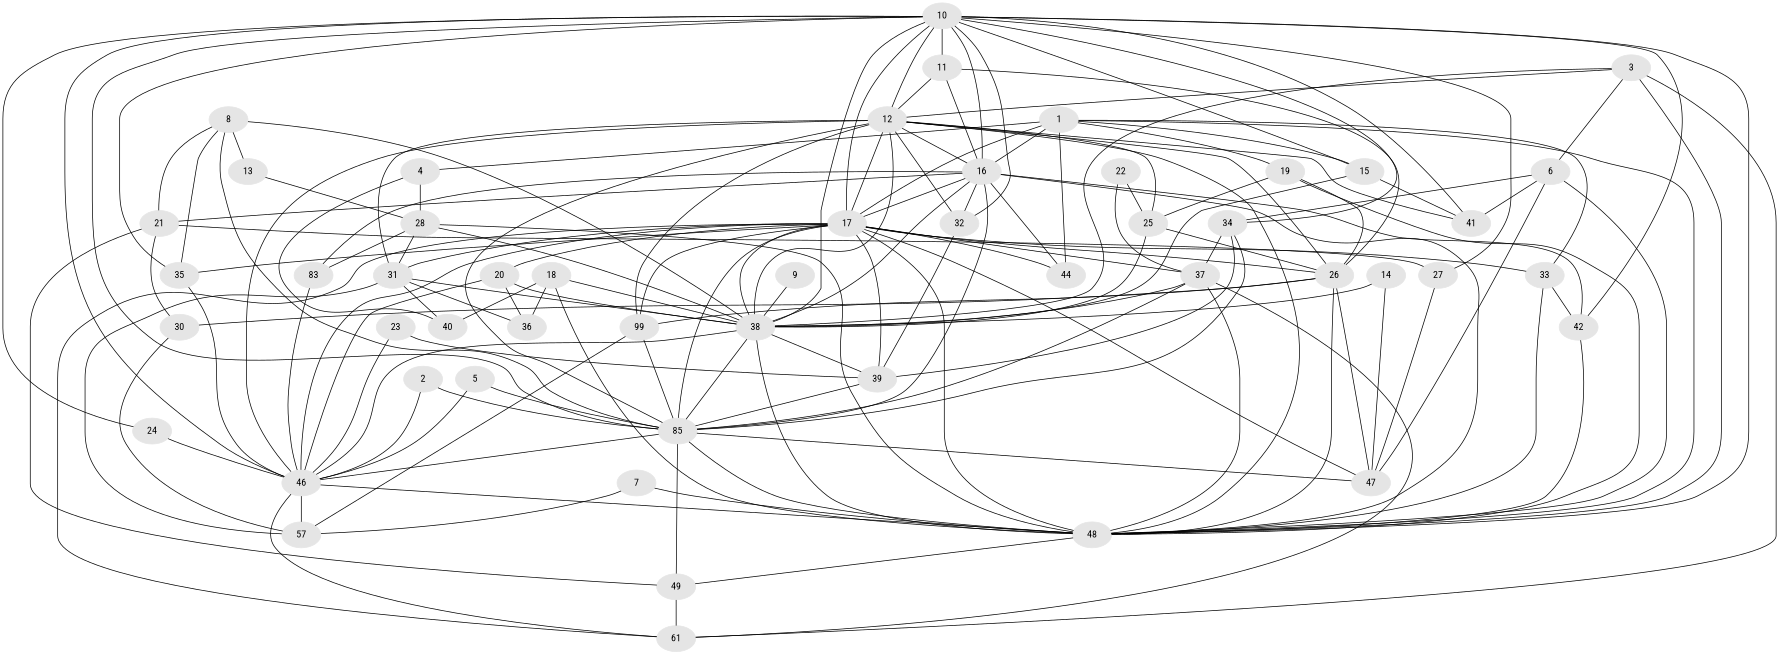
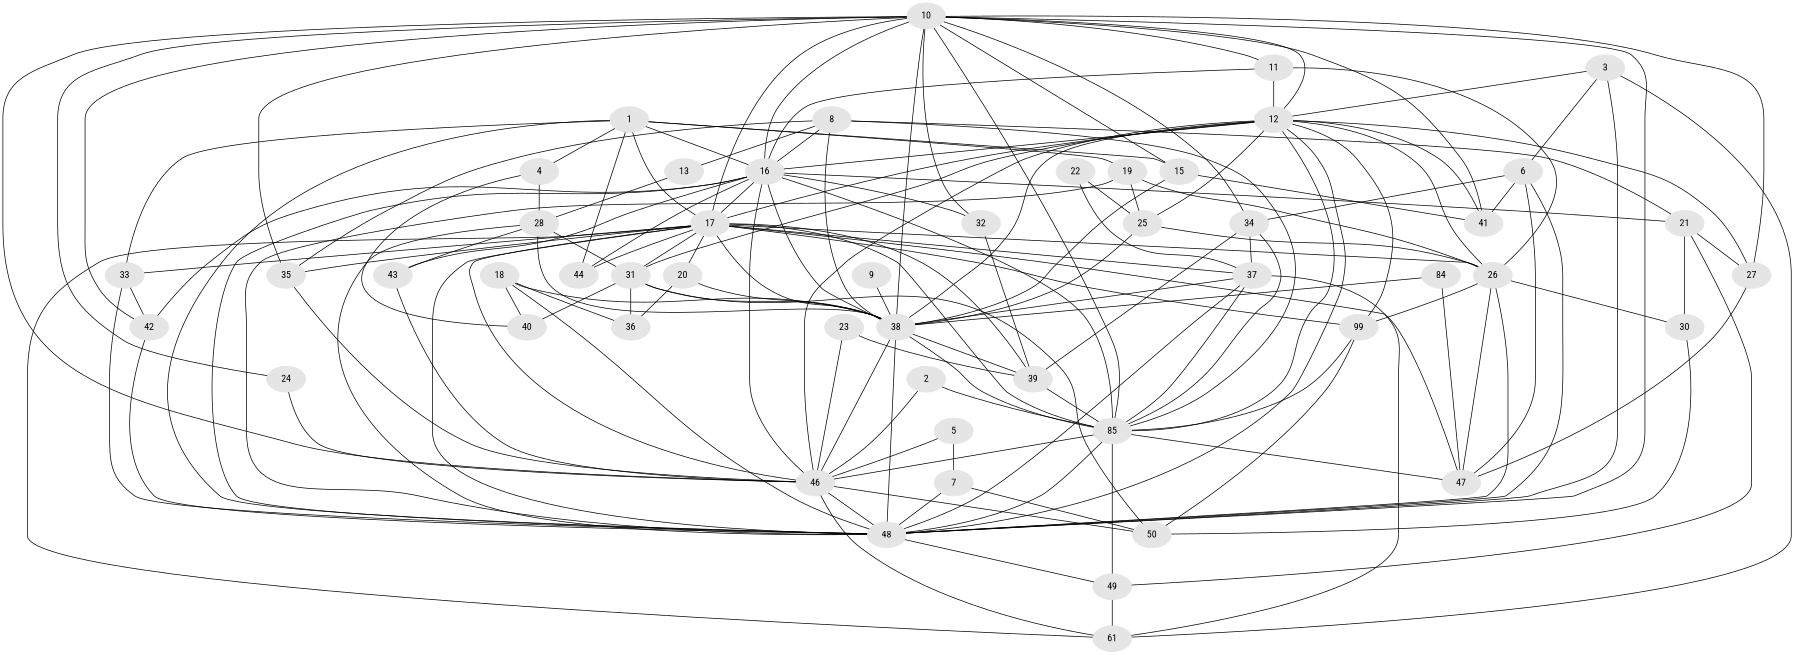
edge "8" -- "16": added
edge "3" -- "38": removed
edge "12" -- "32": now "12" -- "27"
node "83": label "83" -> "43"
node "14": label "14" -> "84"
edge "20" -- "46": now "16" -- "46"
edge "5" -- "85": now "5" -- "7"
node "57": label "57" -> "50"
